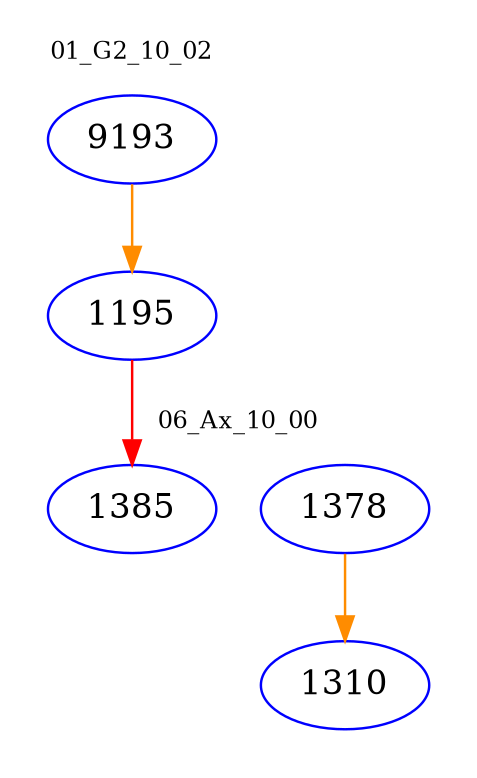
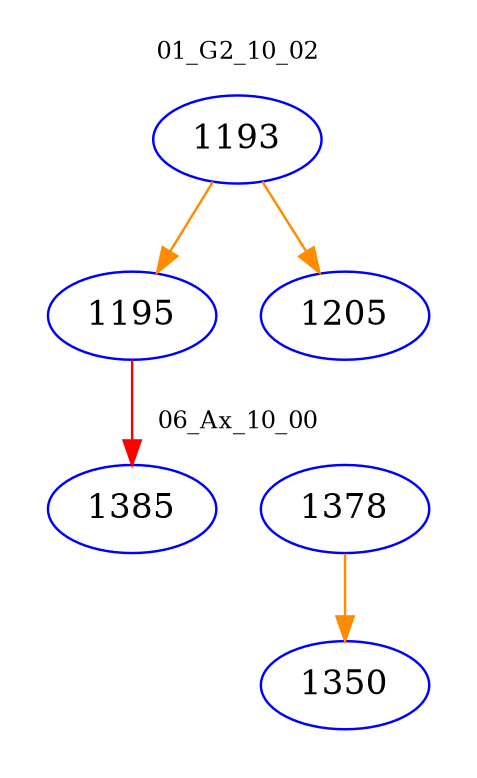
node "9193": label "9193" -> "1193"
node "1205": added
node "1310": label "1310" -> "1350"
